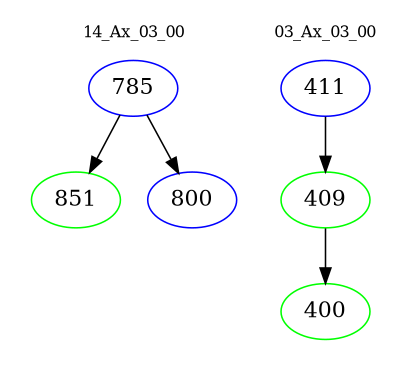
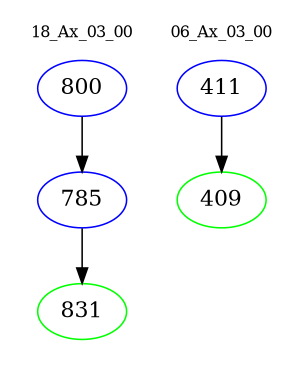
cluster "14_Ax_03_00": label "14_Ax_03_00" -> "18_Ax_03_00"
cluster "03_Ax_03_00": label "03_Ax_03_00" -> "06_Ax_03_00"
edge "785" -> "800": reversed
node "851": label "851" -> "831"
node "400": removed
